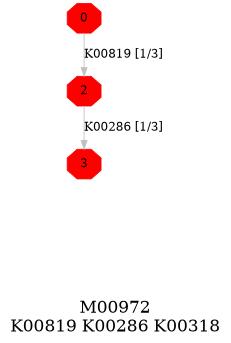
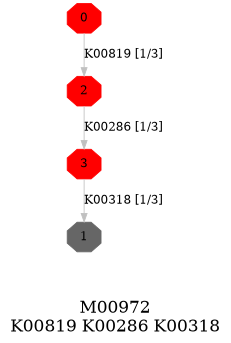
node "1": added
